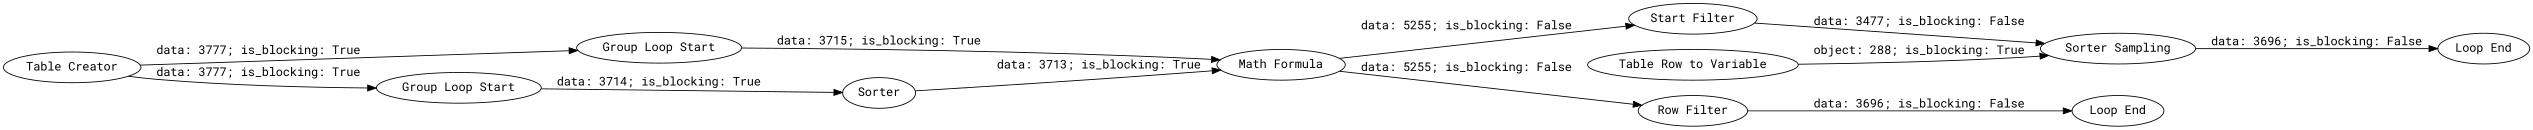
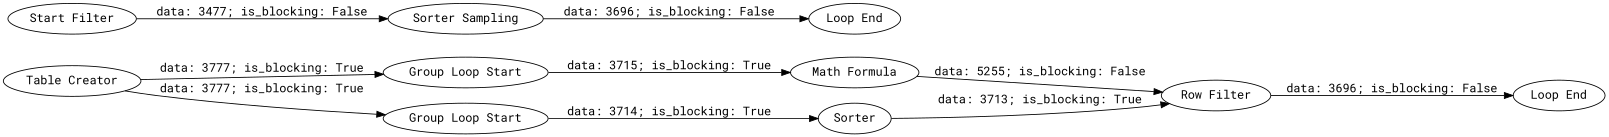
edge "Math Formula" -> "Start Filter": removed, label "data: 5255; is_blocking: False"
node "Table Row to Variable": removed
edge "Sorter" -> "Math Formula": now "Sorter" -> "Row Filter"
